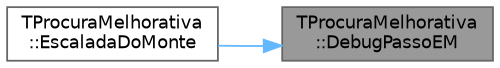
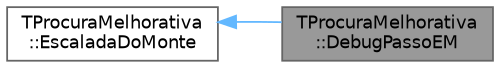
edge "TProcuraMelhorativa ::EscaladaDoMonte" -> "TProcuraMelhorativa ::DebugPassoEM": reversed
